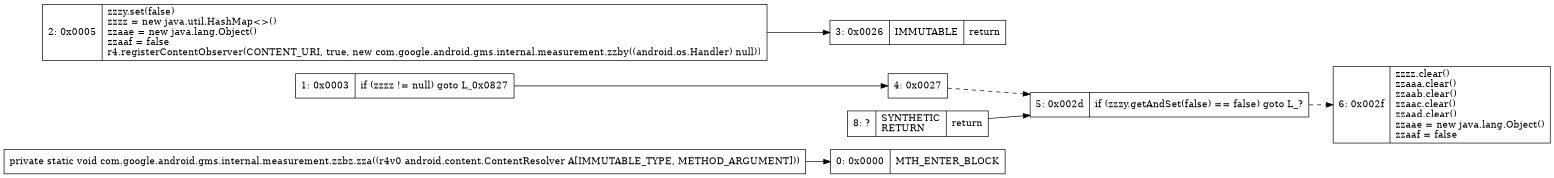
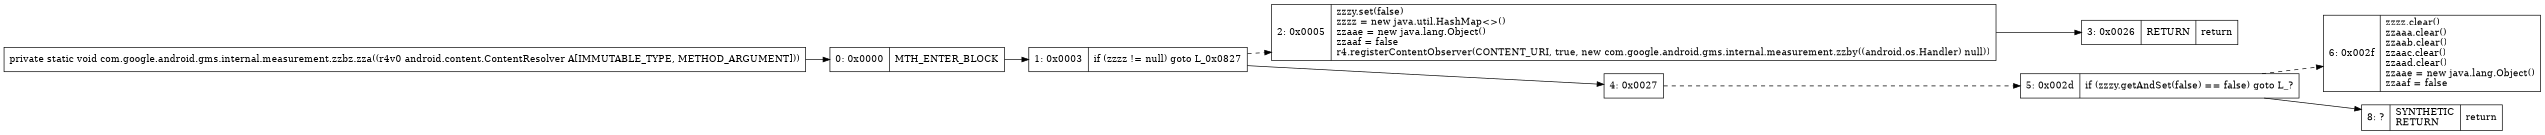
node "3: 0x0026": text "IMMUTABLE" -> "RETURN"
edge "1: 0x0003" -> "2: 0x0005": added
edge "0: 0x0000" -> "1: 0x0003": added
edge "8: ?" -> "5: 0x002d": reversed
